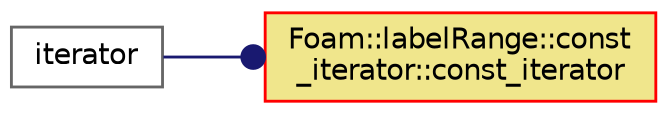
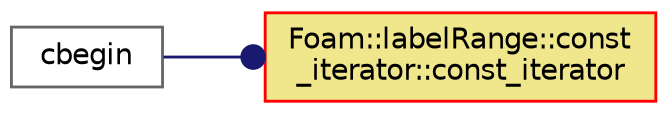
node "iterator": label "iterator" -> "cbegin"
